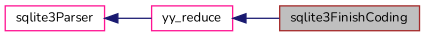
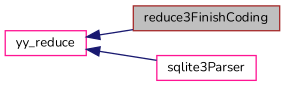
edge "yy_reduce" -> "sqlite3Parser": reversed
node "sqlite3FinishCoding": label "sqlite3FinishCoding" -> "reduce3FinishCoding"
